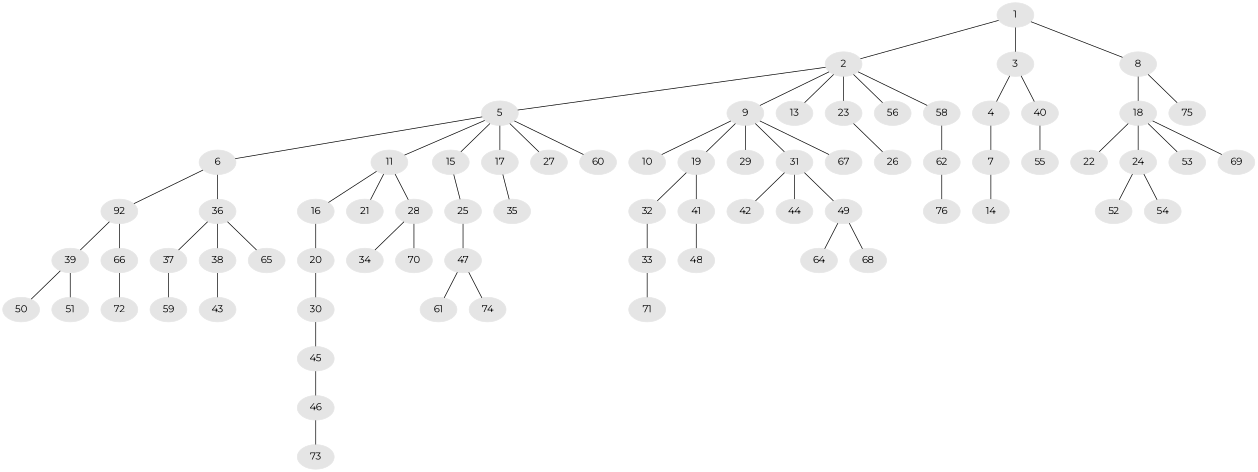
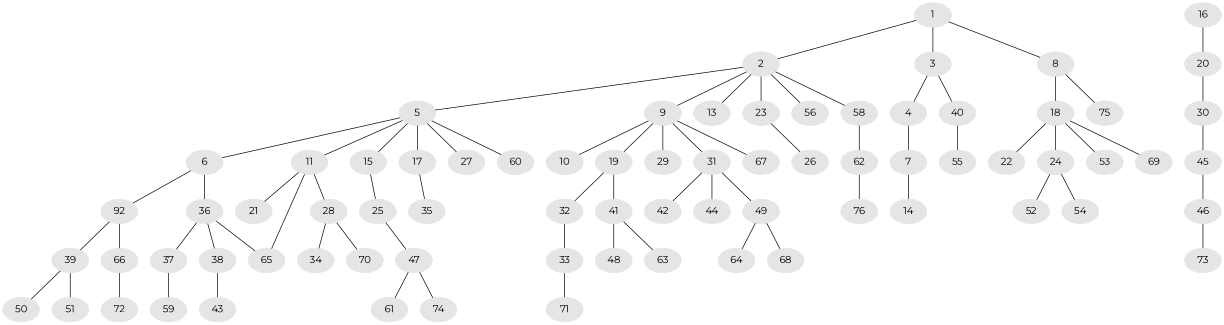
edge "11" -- "16": now "11" -- "65"
node "63": added
